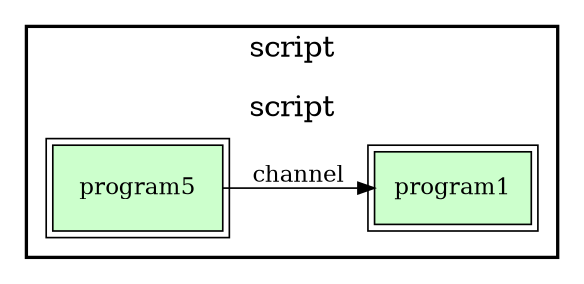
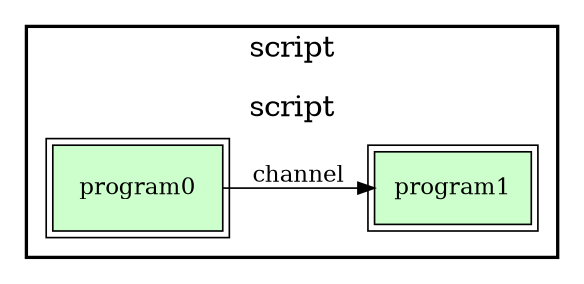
node "program5": label "program5" -> "program0"
